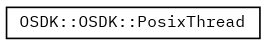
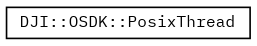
node "OSDK::OSDK::PosixThread": label "OSDK::OSDK::PosixThread" -> "DJI::OSDK::PosixThread"
